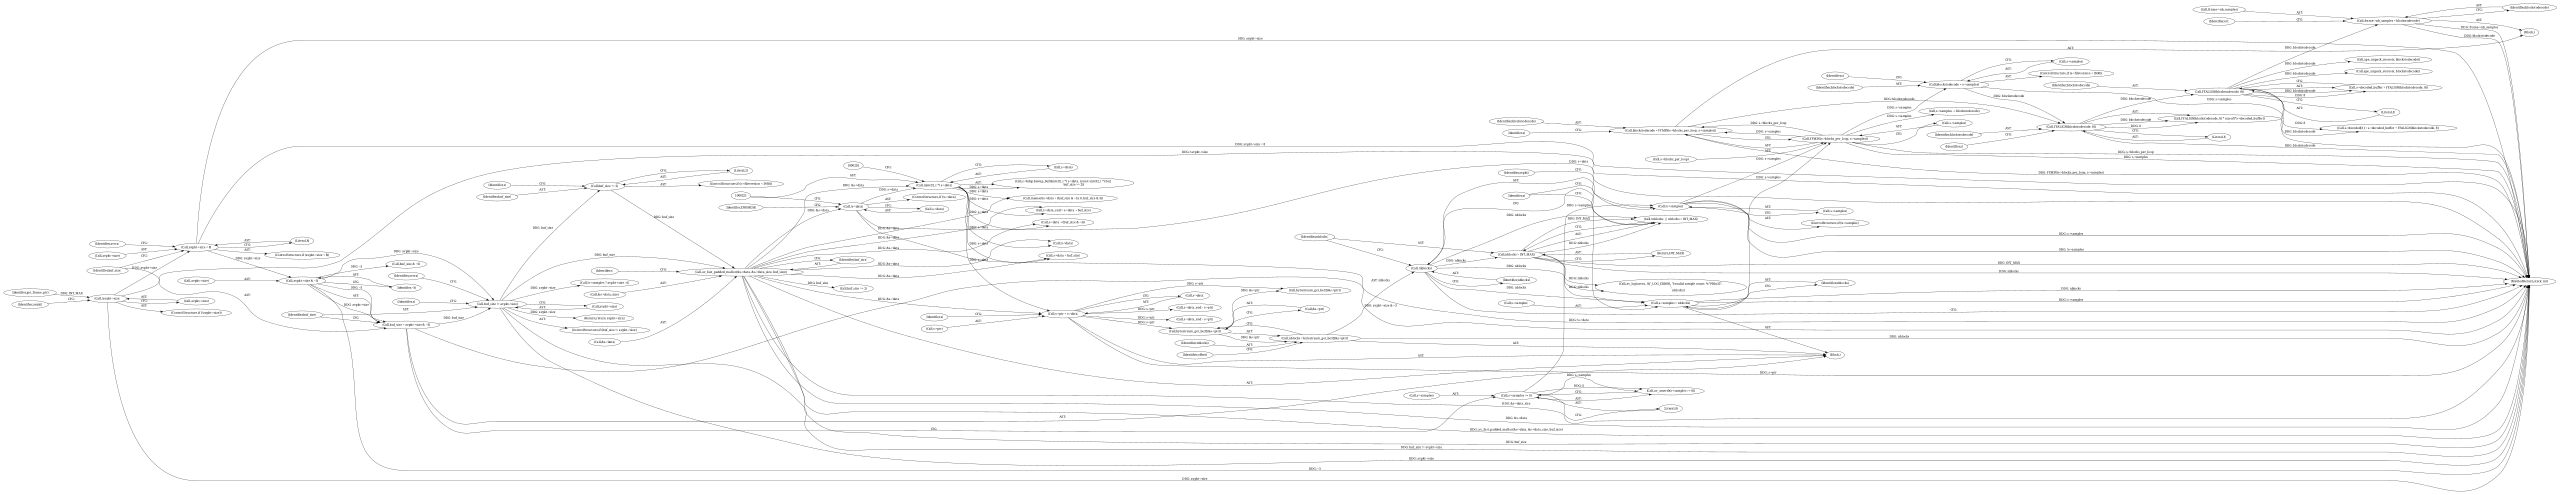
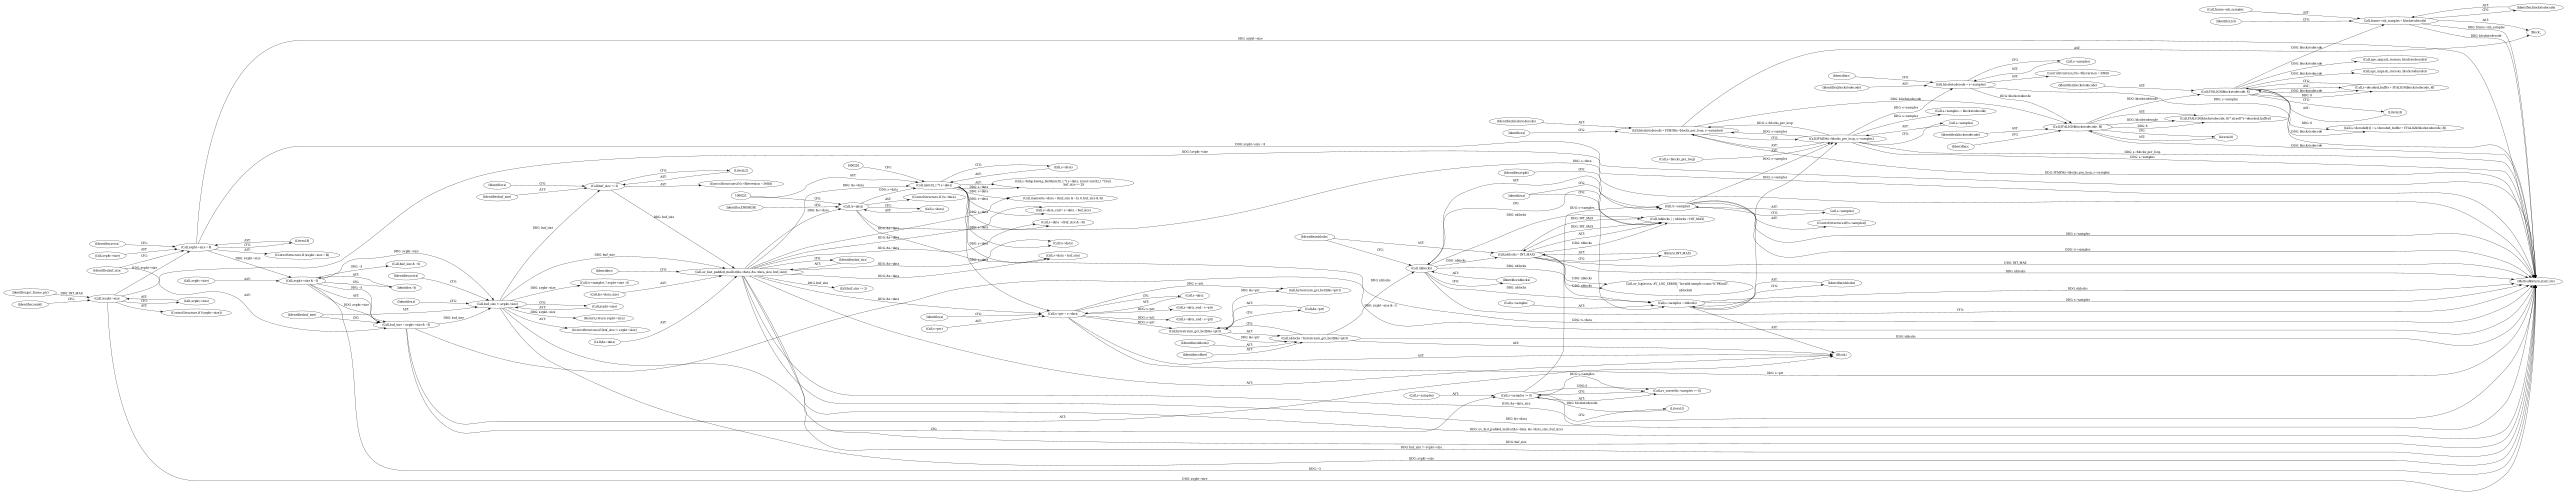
edge "(Call,!nblocks || nblocks > INT_MAX)" -> "(Call,nblocks > INT_MAX)": label "CFG: " -> "DDG: INT_MAX"
edge "(Call,nblocks = bytestream_get_be32(&s->ptr))" -> "(Call,!nblocks)": label "AST: nblocks" -> "DDG: nblocks"
edge "(Identifier,offset)" -> "(Call,nblocks = bytestream_get_be32(&s->ptr))": label "CFG: " -> "AST: "
edge "(Literal,0)" -> "(Call,s->samples >= 0)": label "AST: " -> "DDG: blockstodecode"
